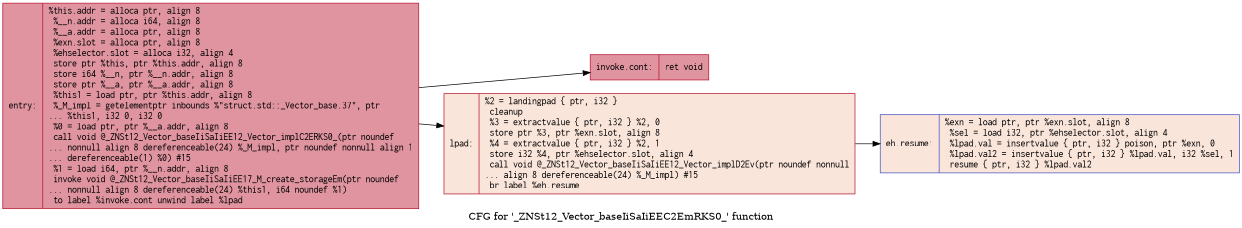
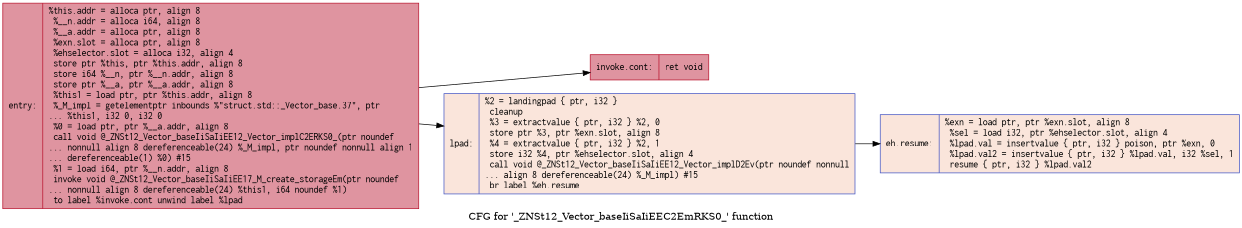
node "lpad:": color #b70d28ff -> #3d50c3ff
